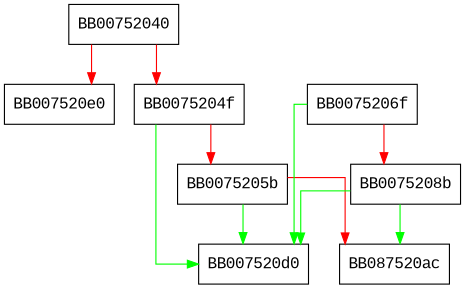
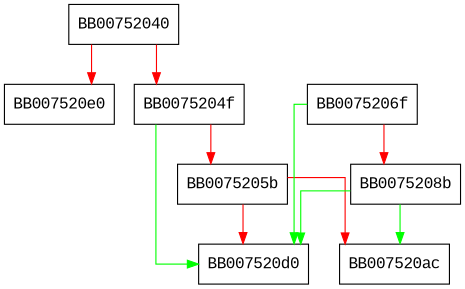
edge "BB0075205b" -> "BB007520d0": color green -> red
node "BB087520ac": label "BB087520ac" -> "BB007520ac"
